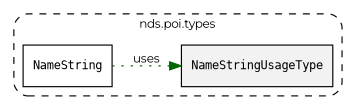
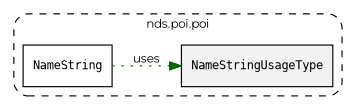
cluster "nds.poi.types": label "nds.poi.types" -> "nds.poi.poi"
